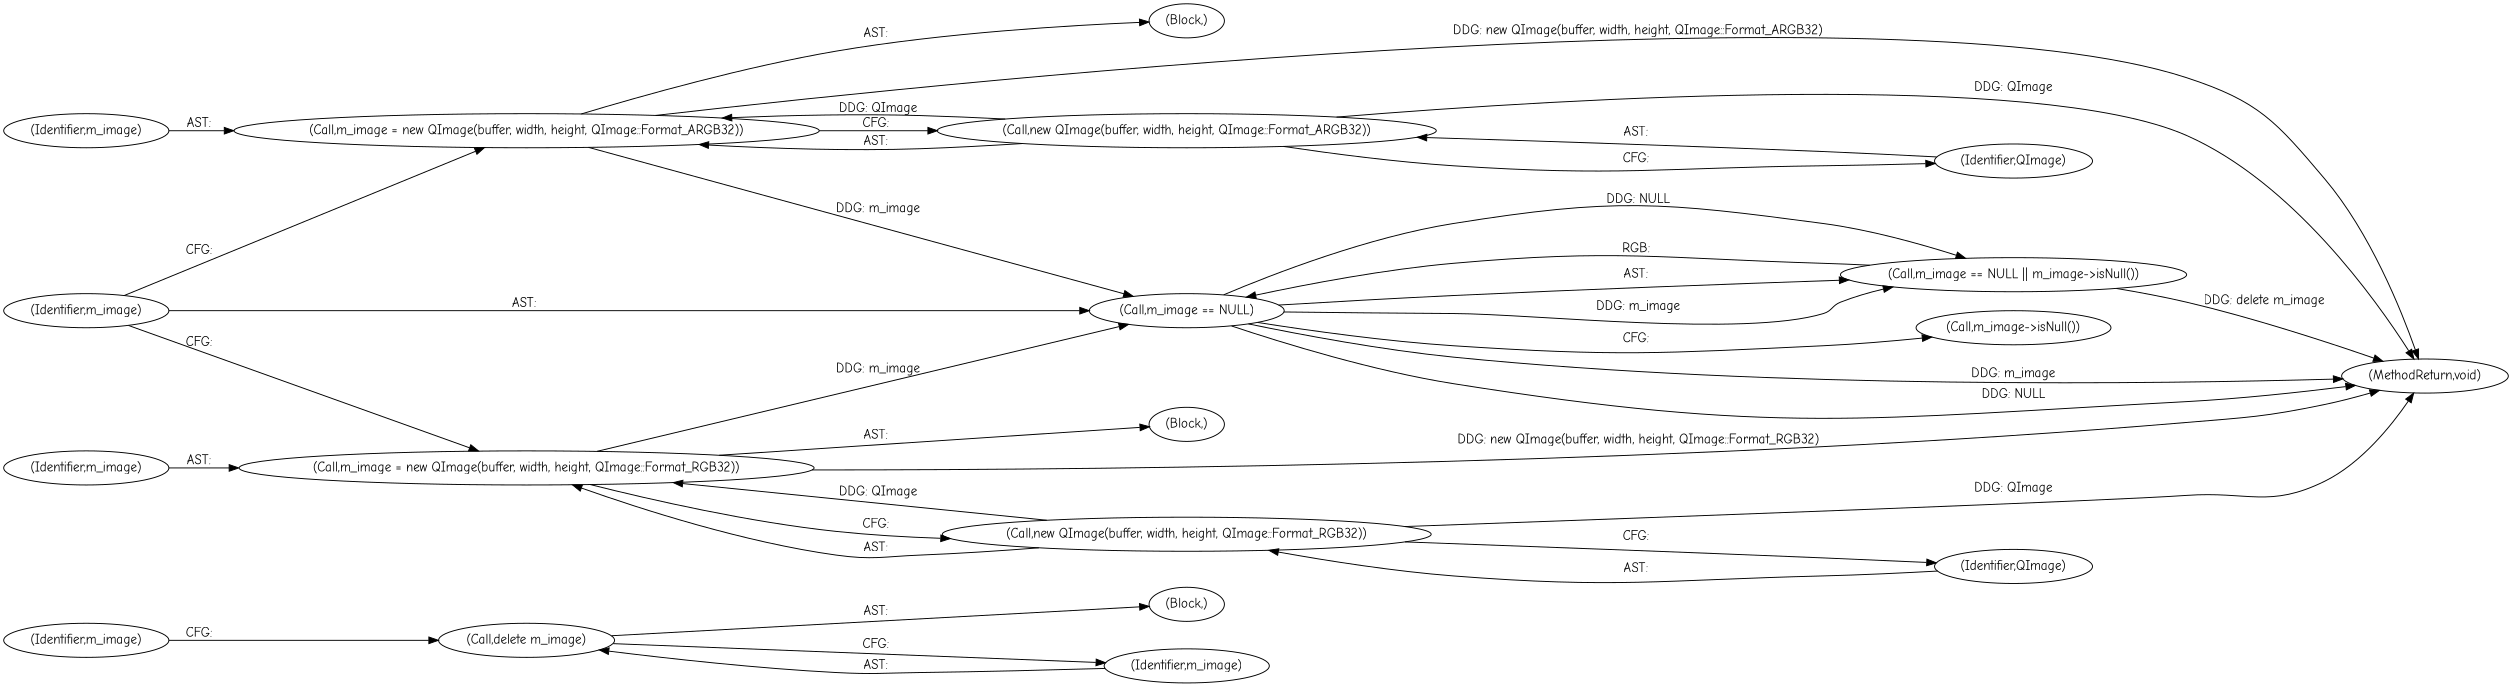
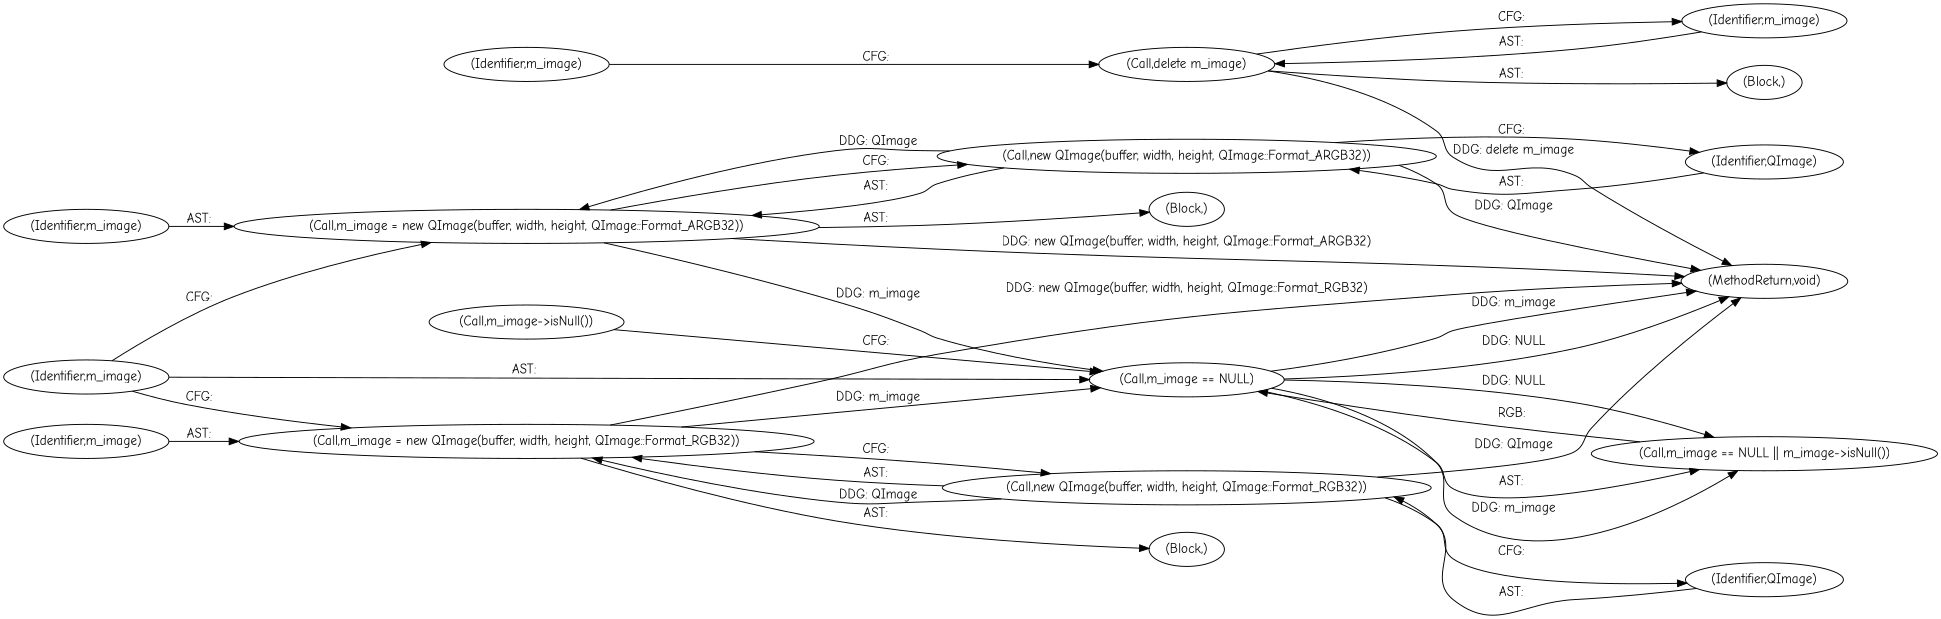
edge "(Call,m_image == NULL || m_image->isNull())" -> "(MethodReturn,void)": now "(Call,delete m_image)" -> "(MethodReturn,void)"
edge "(Call,m_image == NULL)" -> "(Call,m_image->isNull())": reversed
